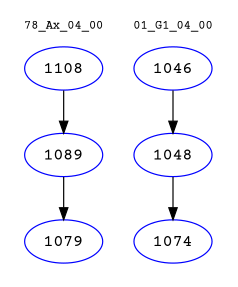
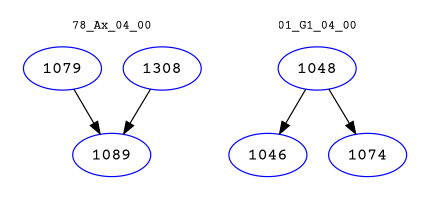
node "1108": label "1108" -> "1308"
edge "1046" -> "1048": reversed
edge "1089" -> "1079": reversed
